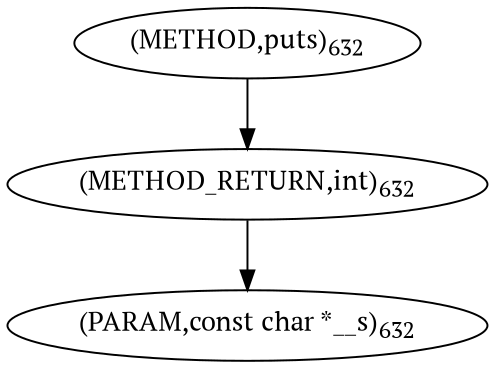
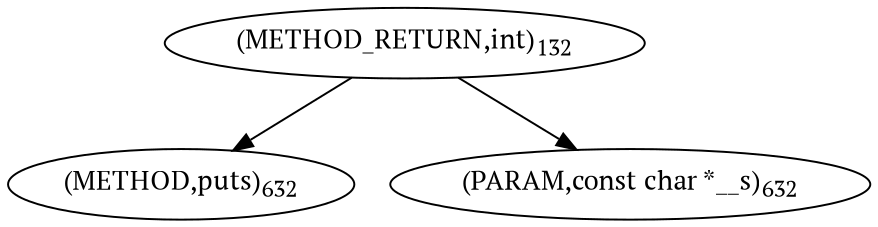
edge "(METHOD,puts)" -> "(METHOD_RETURN,int)": reversed
node "(METHOD_RETURN,int)": text "632" -> "132"
